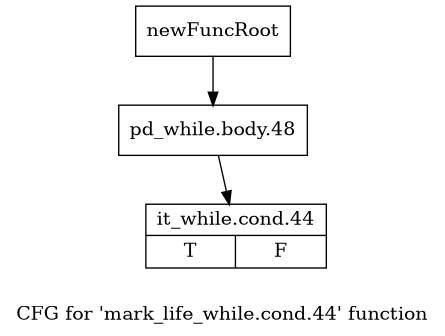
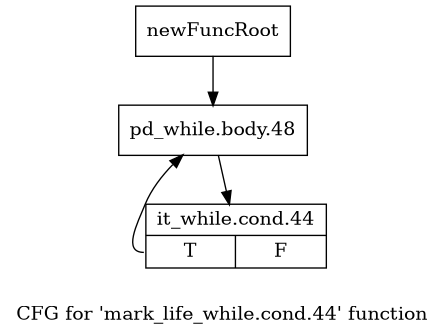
edge "it_while.cond.44" -> "pd_while.body.48": added
